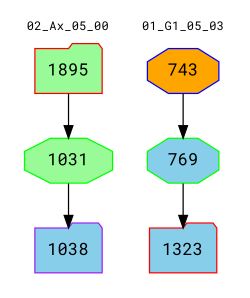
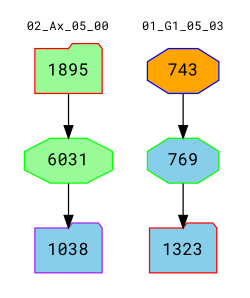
node "1031": label "1031" -> "6031"
